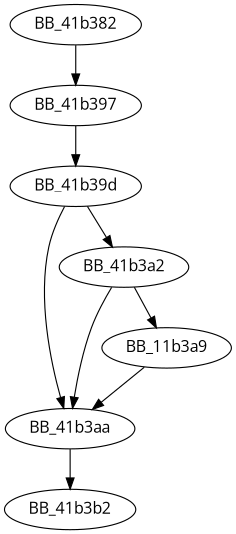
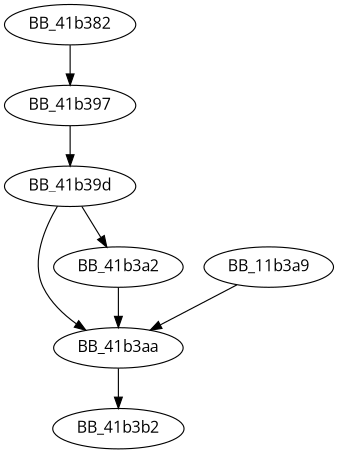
edge "BB_41b3a2" -> "BB_11b3a9": removed
